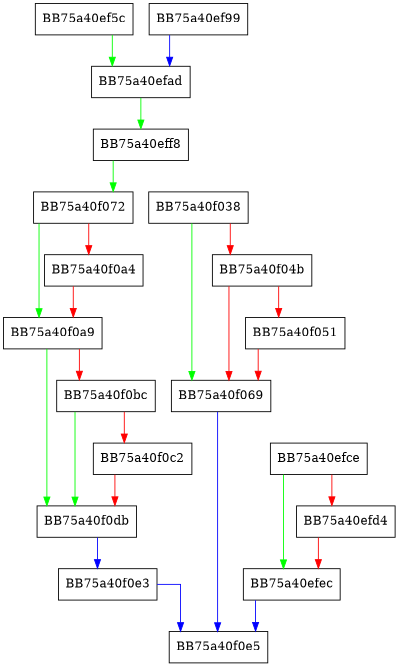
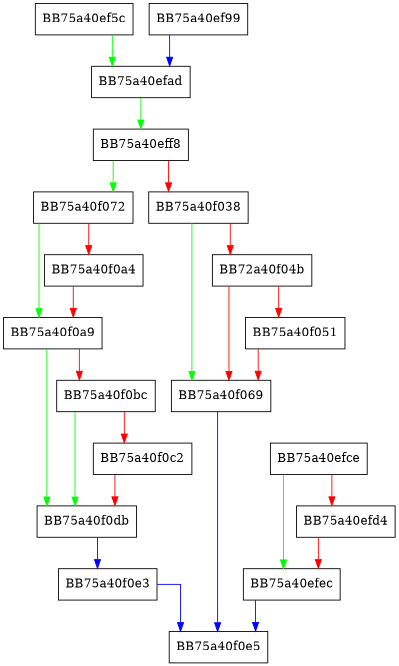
edge "BB75a40eff8" -> "BB75a40f038": added
node "BB75a40f04b": label "BB75a40f04b" -> "BB72a40f04b"
